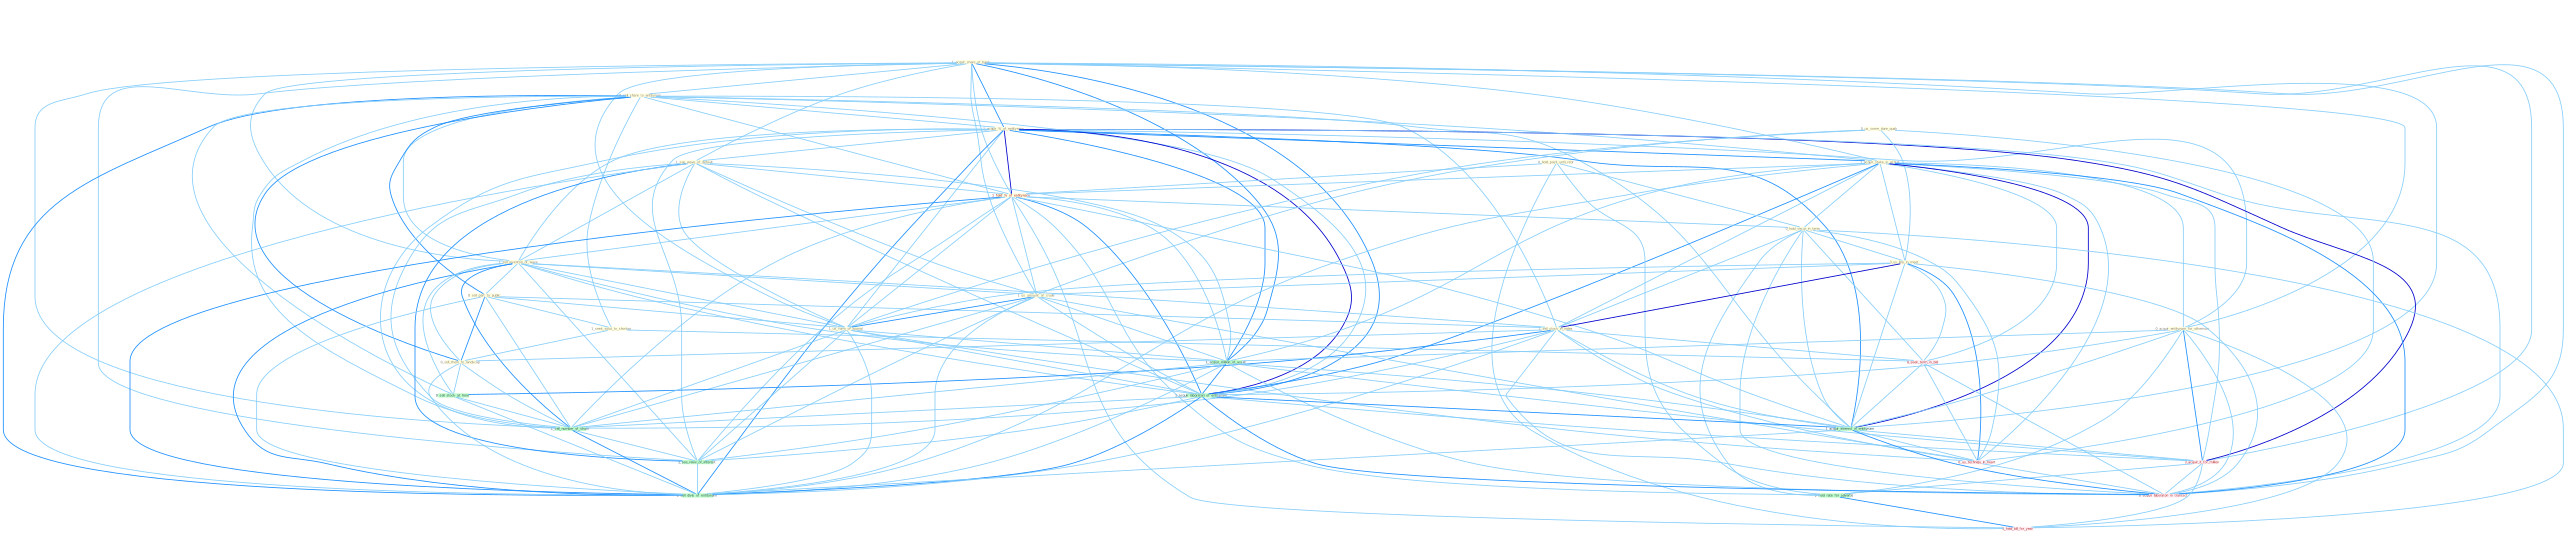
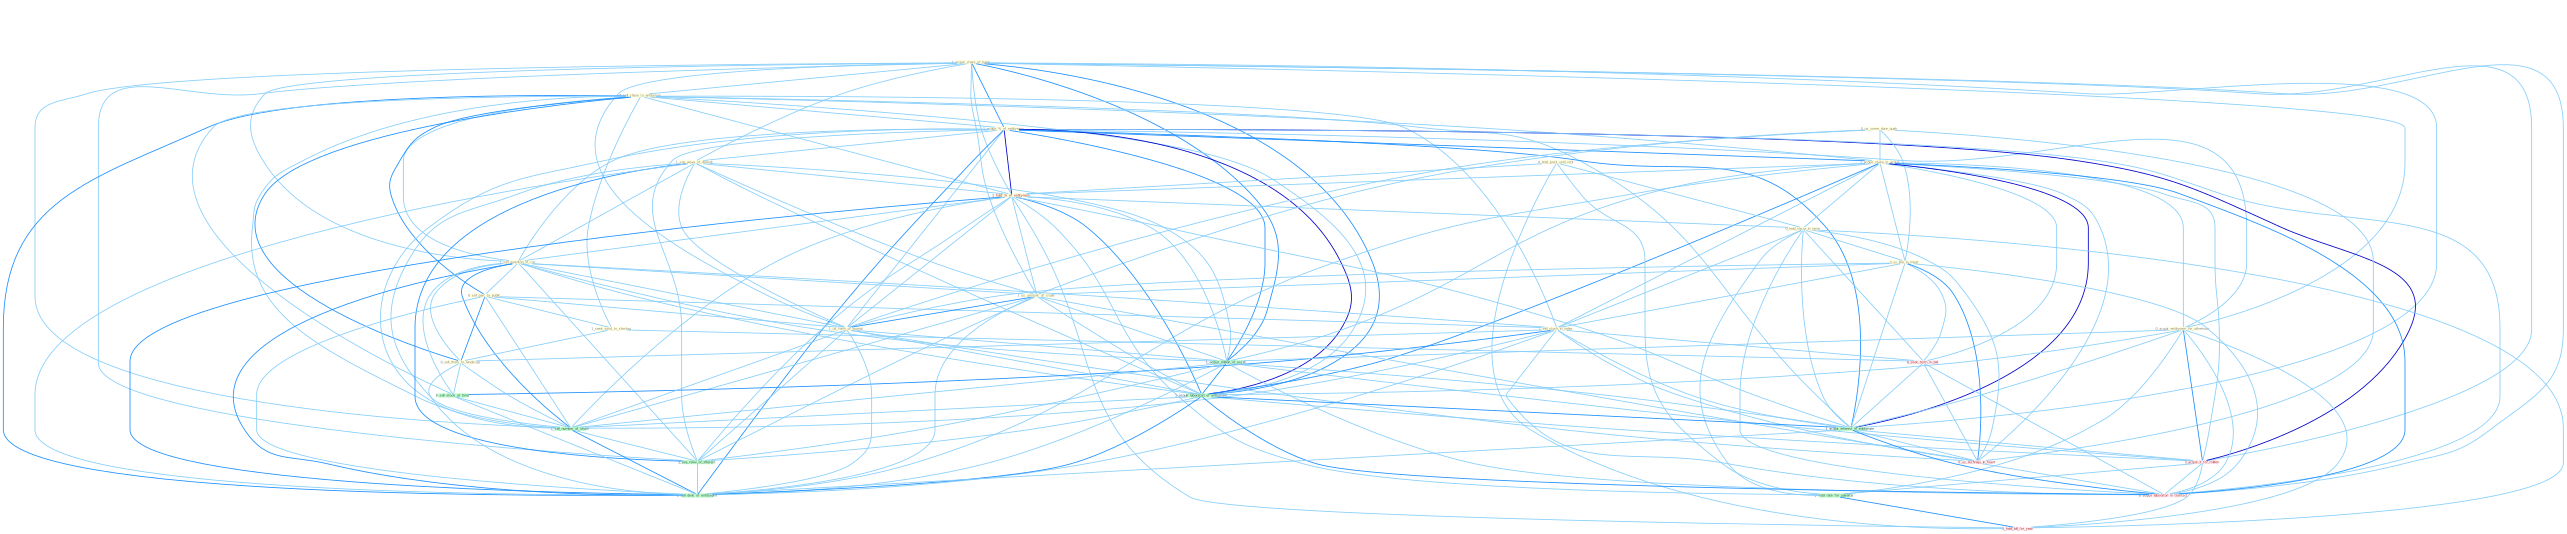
edge "1_acquir_share_of_bank" -- "1_acquir_stake_in_acquir": now "0_us_some_dure_quak" -- "1_acquir_stake_in_acquir"
node "1_sell_inventori_of_wave": label "1_sell_inventori_of_wave" -> "1_sell_inventori_of_car"
edge "0_us_line_in_meet" -- "1_sell_stock_in_index": color #0000cd -> #87cefa
